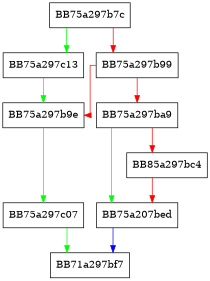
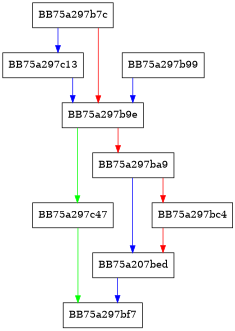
edge "BB75a297b7c" -> "BB75a297c13": color green -> blue
edge "BB75a297b7c" -> "BB75a297b99": now "BB75a297b7c" -> "BB75a297b9e"
edge "BB75a297c13" -> "BB75a297b9e": color green -> blue
edge "BB75a297b99" -> "BB75a297ba9": now "BB75a297b9e" -> "BB75a297ba9"
edge "BB75a297b99" -> "BB75a297b9e": color red -> blue
edge "BB75a297ba9" -> "BB75a207bed": color green -> blue
node "BB85a297bc4": label "BB85a297bc4" -> "BB75a297bc4"
node "BB75a297c07": label "BB75a297c07" -> "BB75a297c47"
node "BB71a297bf7": label "BB71a297bf7" -> "BB75a297bf7"
